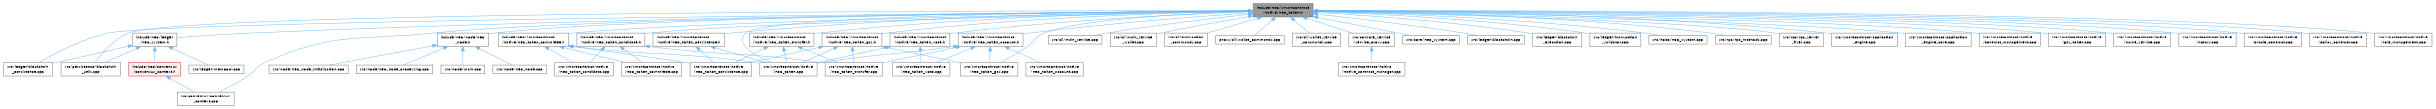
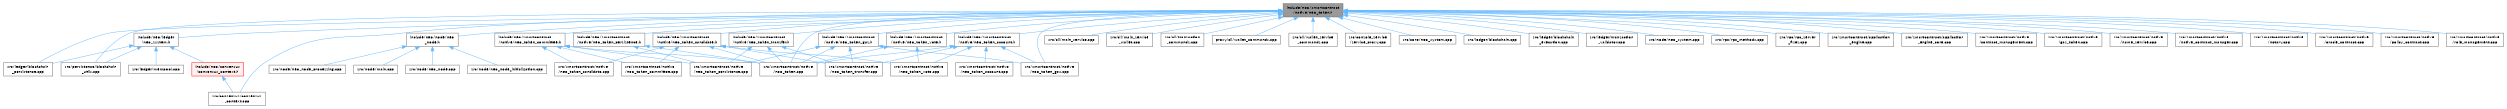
edge "src/smartcontract/native /neo_token.cpp" -> "include/neo/smartcontract /native/neo_token_candidate.h": added
edge "src/smartcontract/native /neo_token_vote.cpp" -> "include/neo/smartcontract /native/neo_token_candidate.h": added
edge "src/smartcontract/native /native_contract_manager.cpp" -> "src/console_service /service_proxy.cpp": now "src/smartcontract/native /native_contract_manager.cpp" -> "include/neo/smartcontract /native/neo_token.h"
